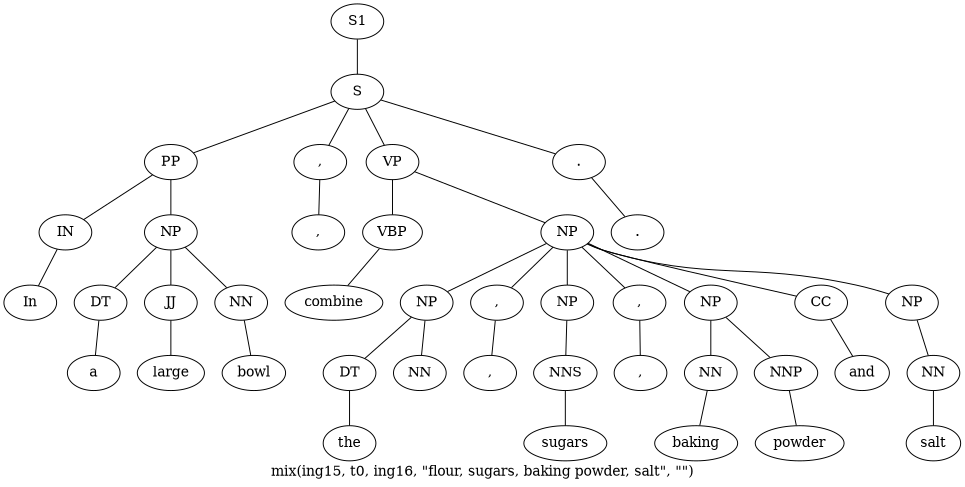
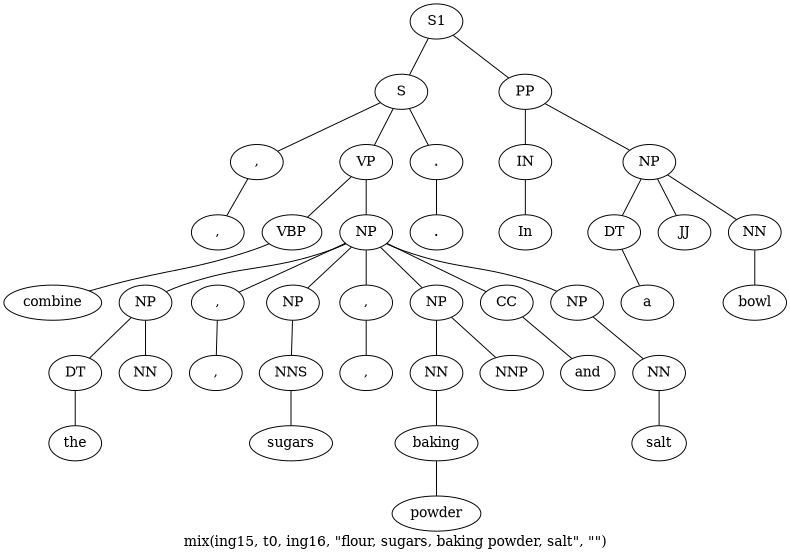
edge "S" -- "PP": now "S1" -- "PP"
node "large": removed
edge "NNP" -- "powder": now "baking" -- "powder"
